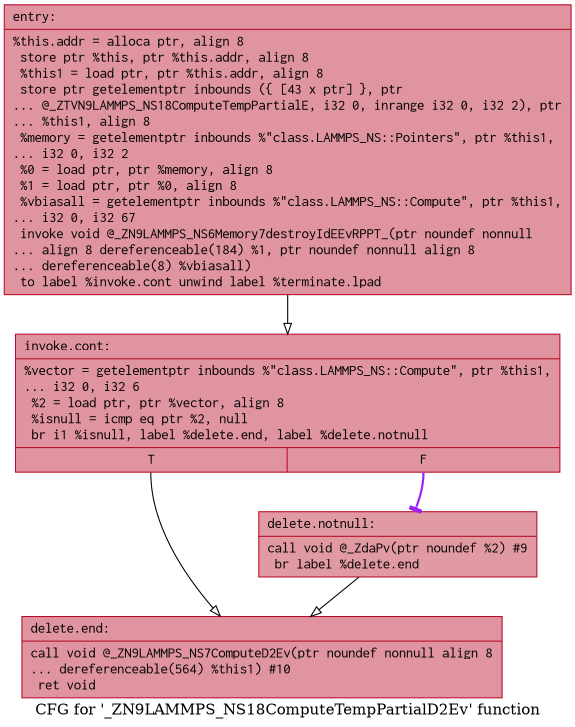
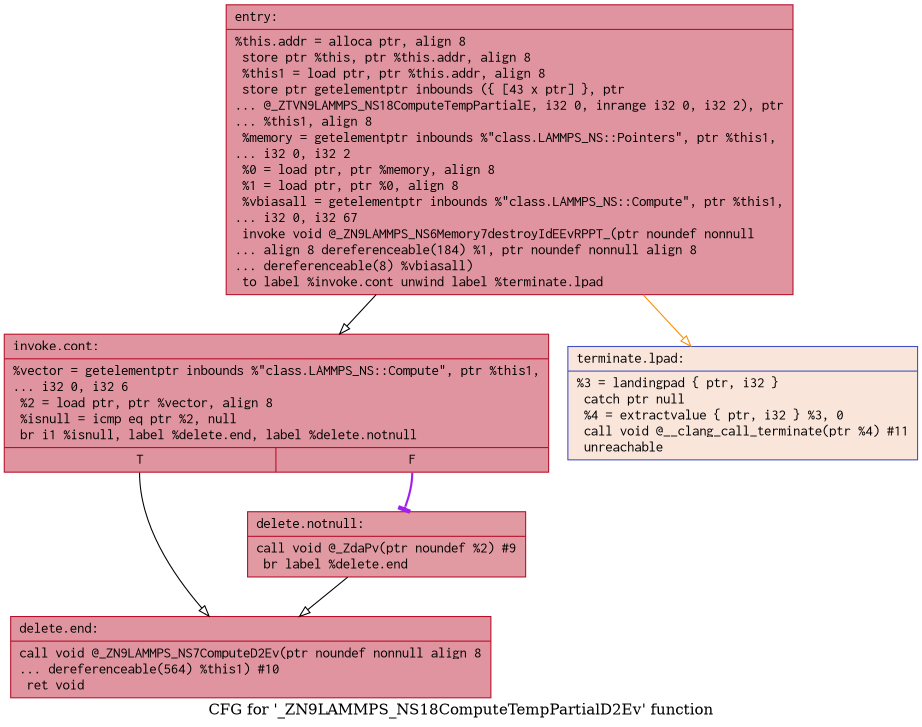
node "terminate.lpad:": added
